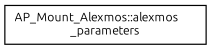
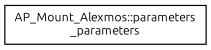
node "AP_Mount_Alexmos::alexmos _parameters": label "AP_Mount_Alexmos::alexmos _parameters" -> "AP_Mount_Alexmos::parameters _parameters"
